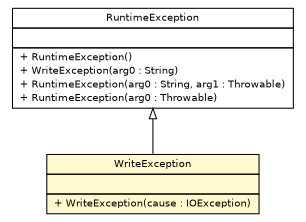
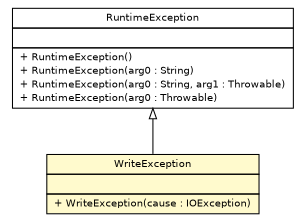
node "RuntimeException": text "+ WriteException(arg0 : String)" -> "+ RuntimeException(arg0 : String)"
